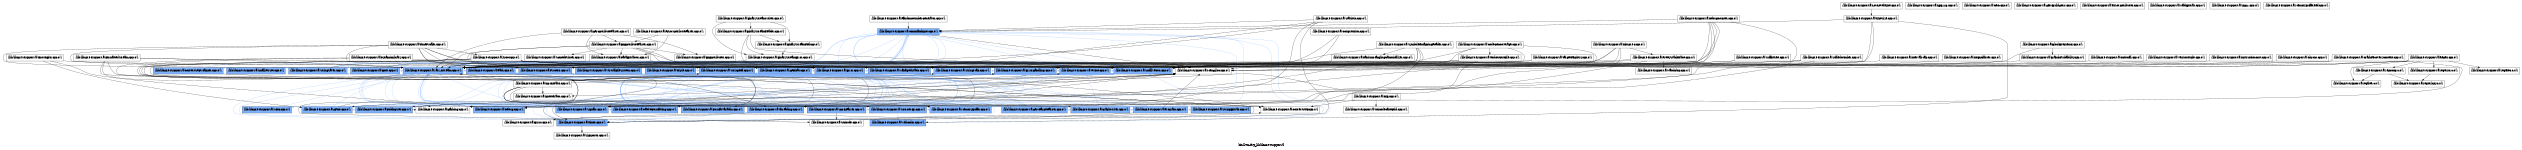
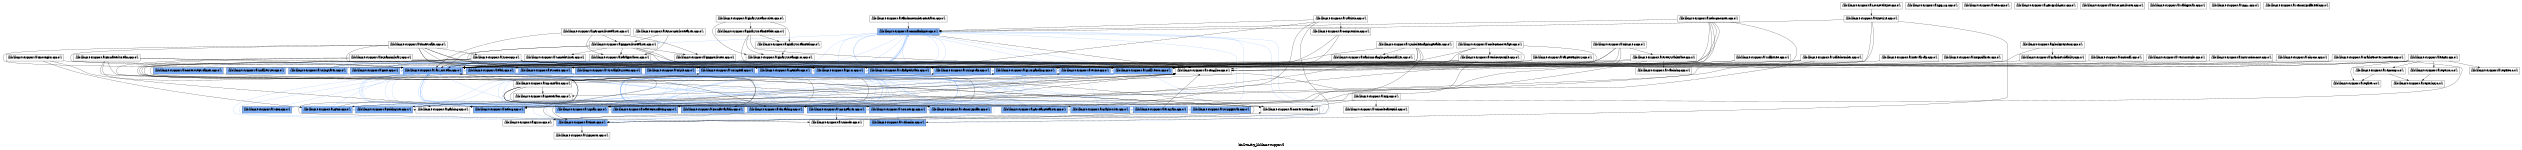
edge "{lib/libLLVMSupport.a(Statistic.cpp.o)}" -> "{lib/libLLVMSupport.a(raw_ostream.cpp.o)}": now "{lib/libLLVMSupport.a(Statistic.cpp.o)}" -> "{lib/libLLVMSupport.a(Compression.cpp.o)}"
edge "{lib/libLLVMSupport.a(CommandLine.cpp.o)}" -> "{lib/libLLVMSupport.a(ConvertUTFWrapper.cpp.o)}": now "{lib/libLLVMSupport.a(CommandLine.cpp.o)}" -> "{lib/libLLVMSupport.a(ELFAttributeParser.cpp.o)}"
